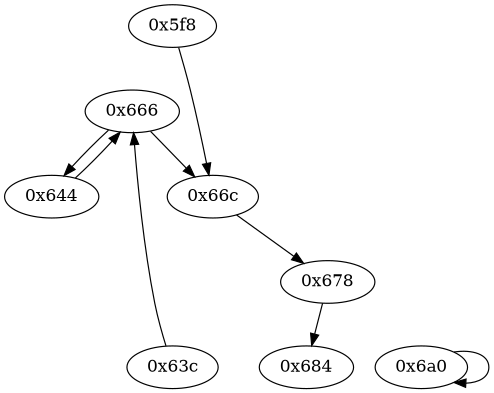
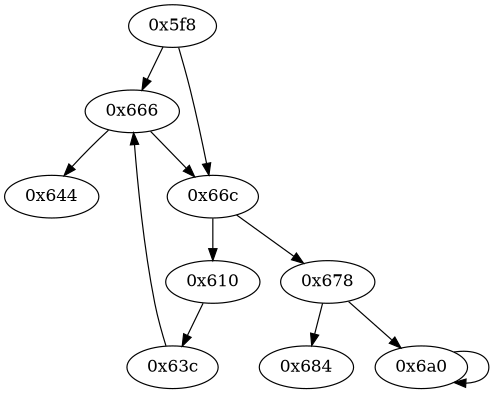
edge "0x644" -> "0x666": now "0x5f8" -> "0x666"
node "0x610": added
edge "0x678" -> "0x6a0": added
